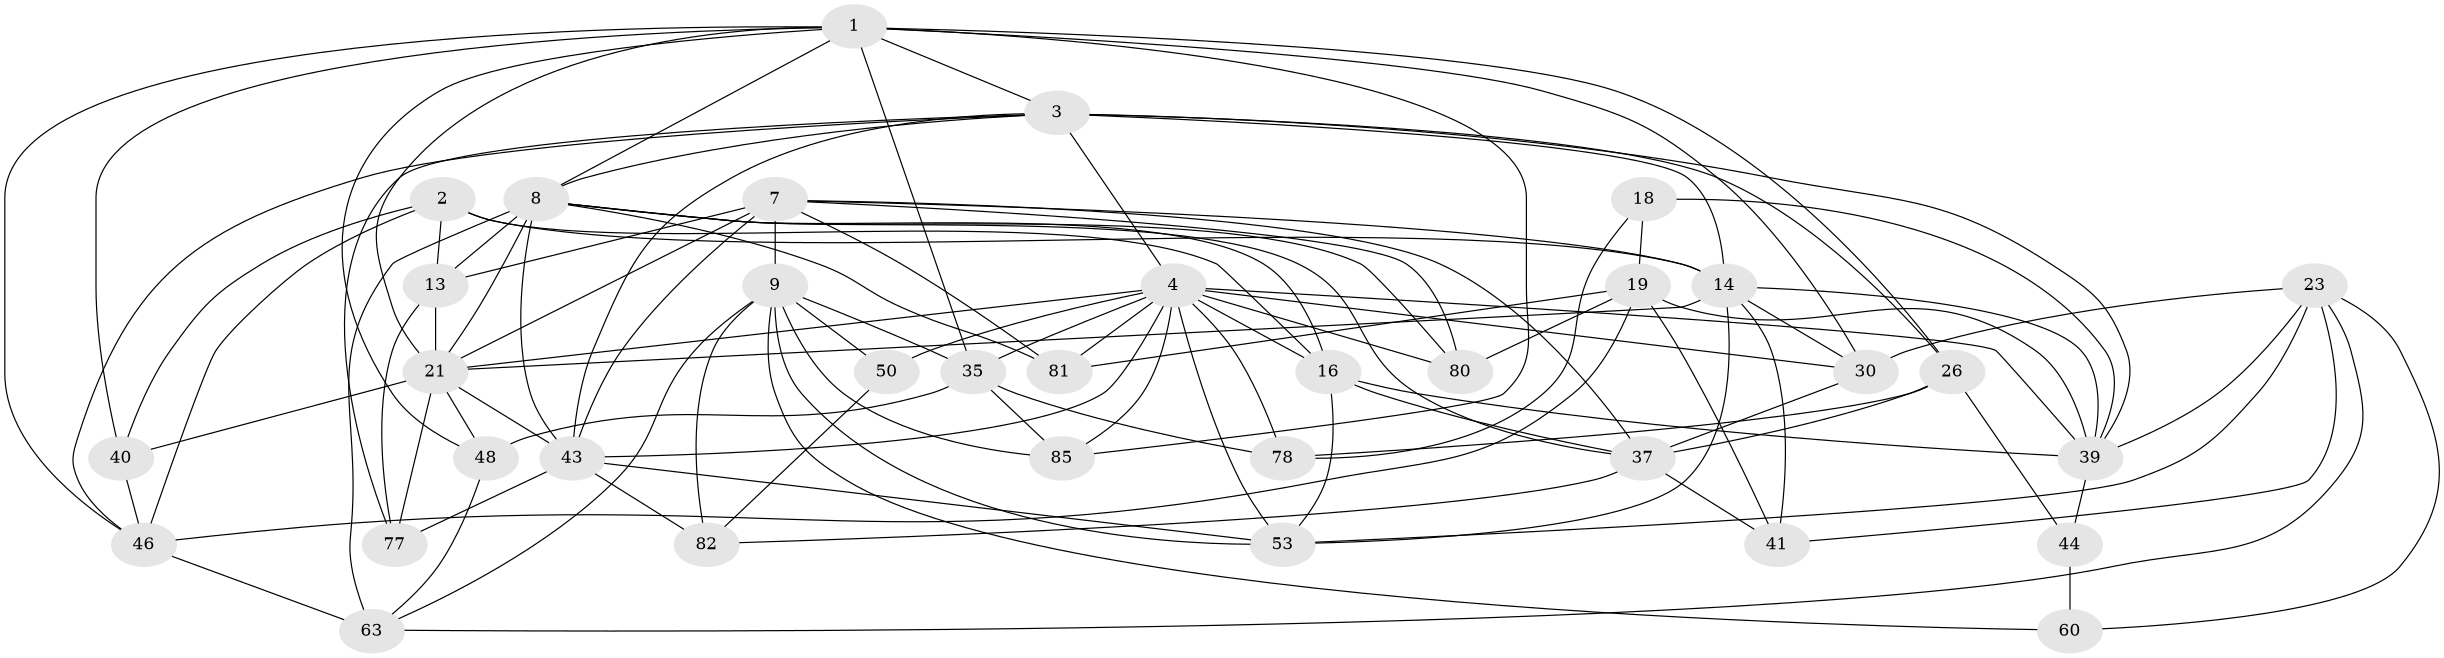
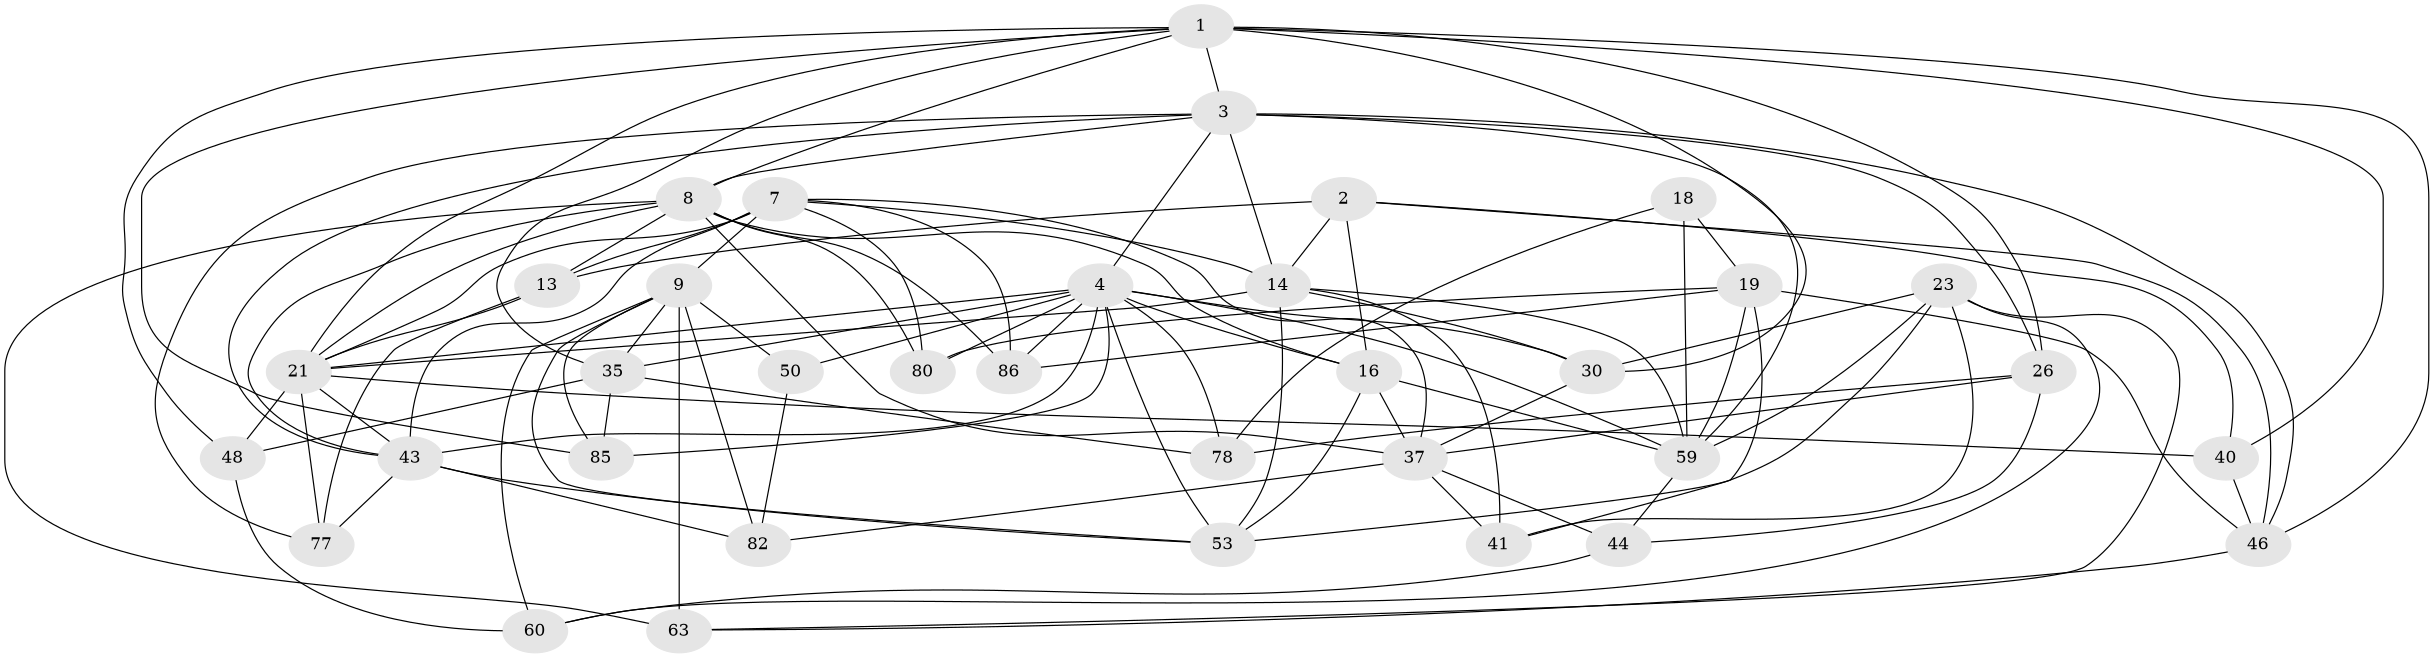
node "81": label "81" -> "86"
node "39": label "39" -> "59"
edge "37" -- "44": added
edge "48" -- "63": now "48" -- "60"
